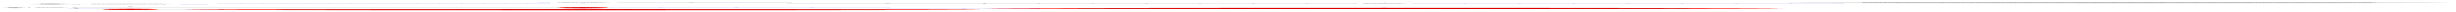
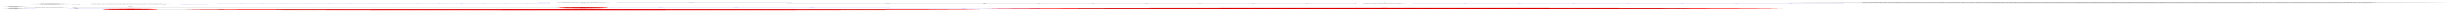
node "test_makeCursors_factToCountryLeft['1', '0', '0']": added
